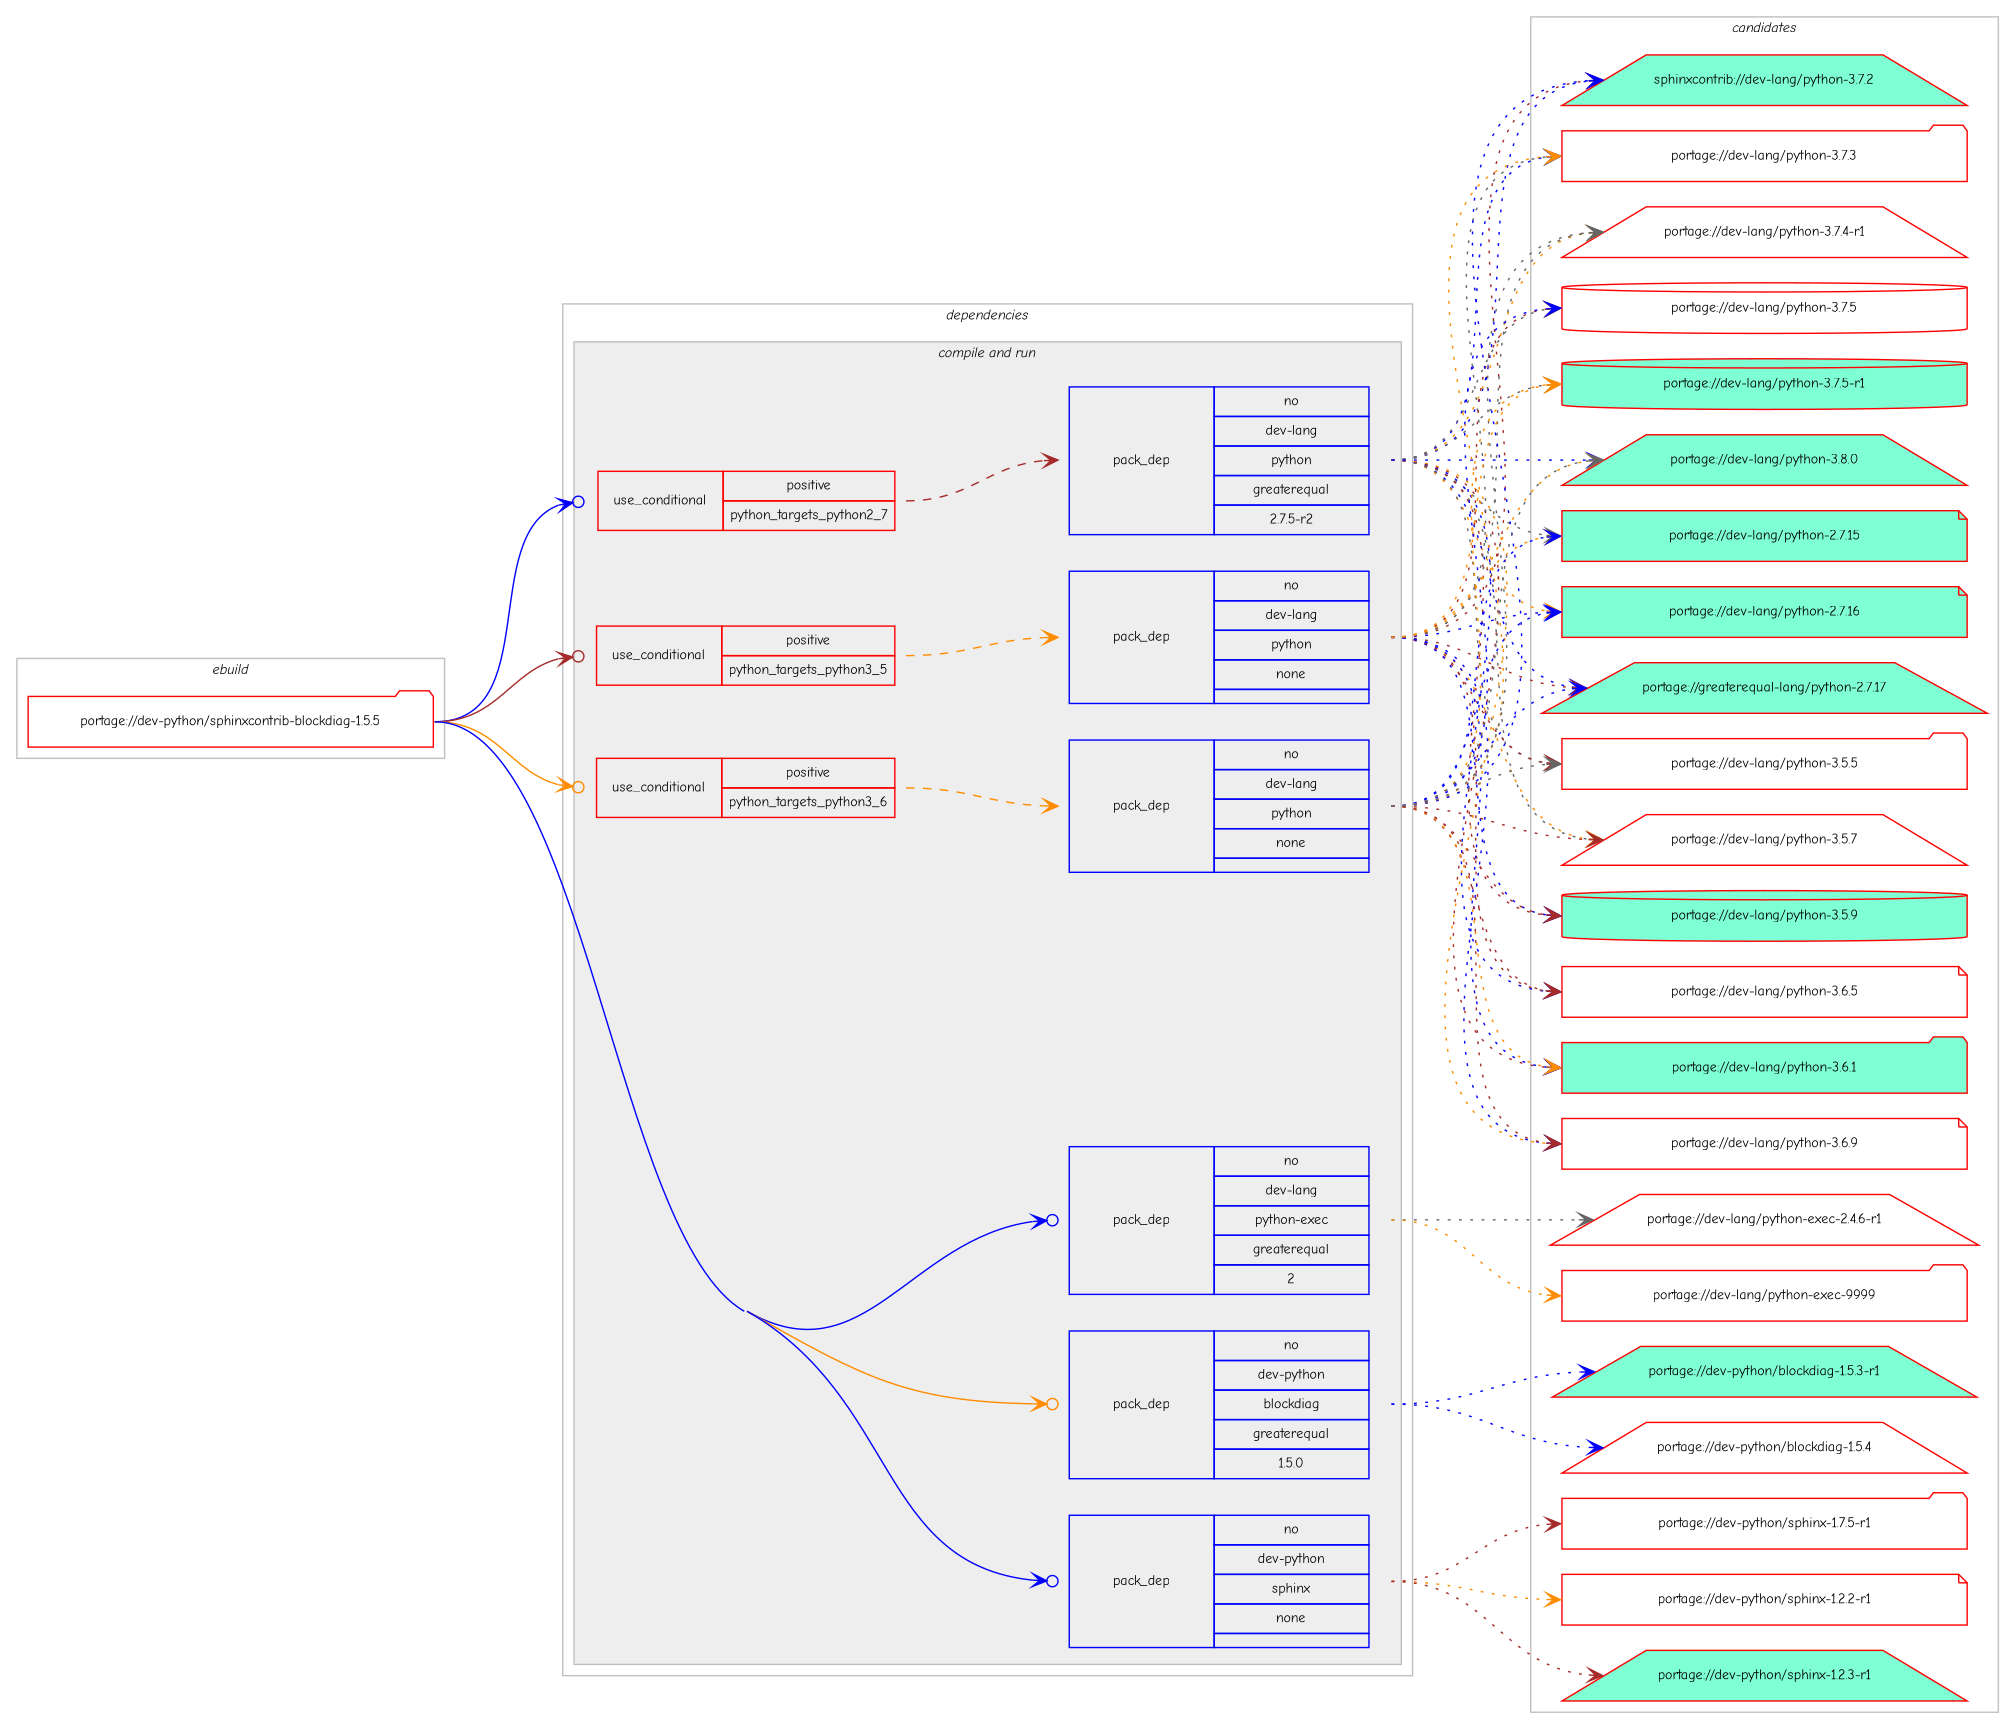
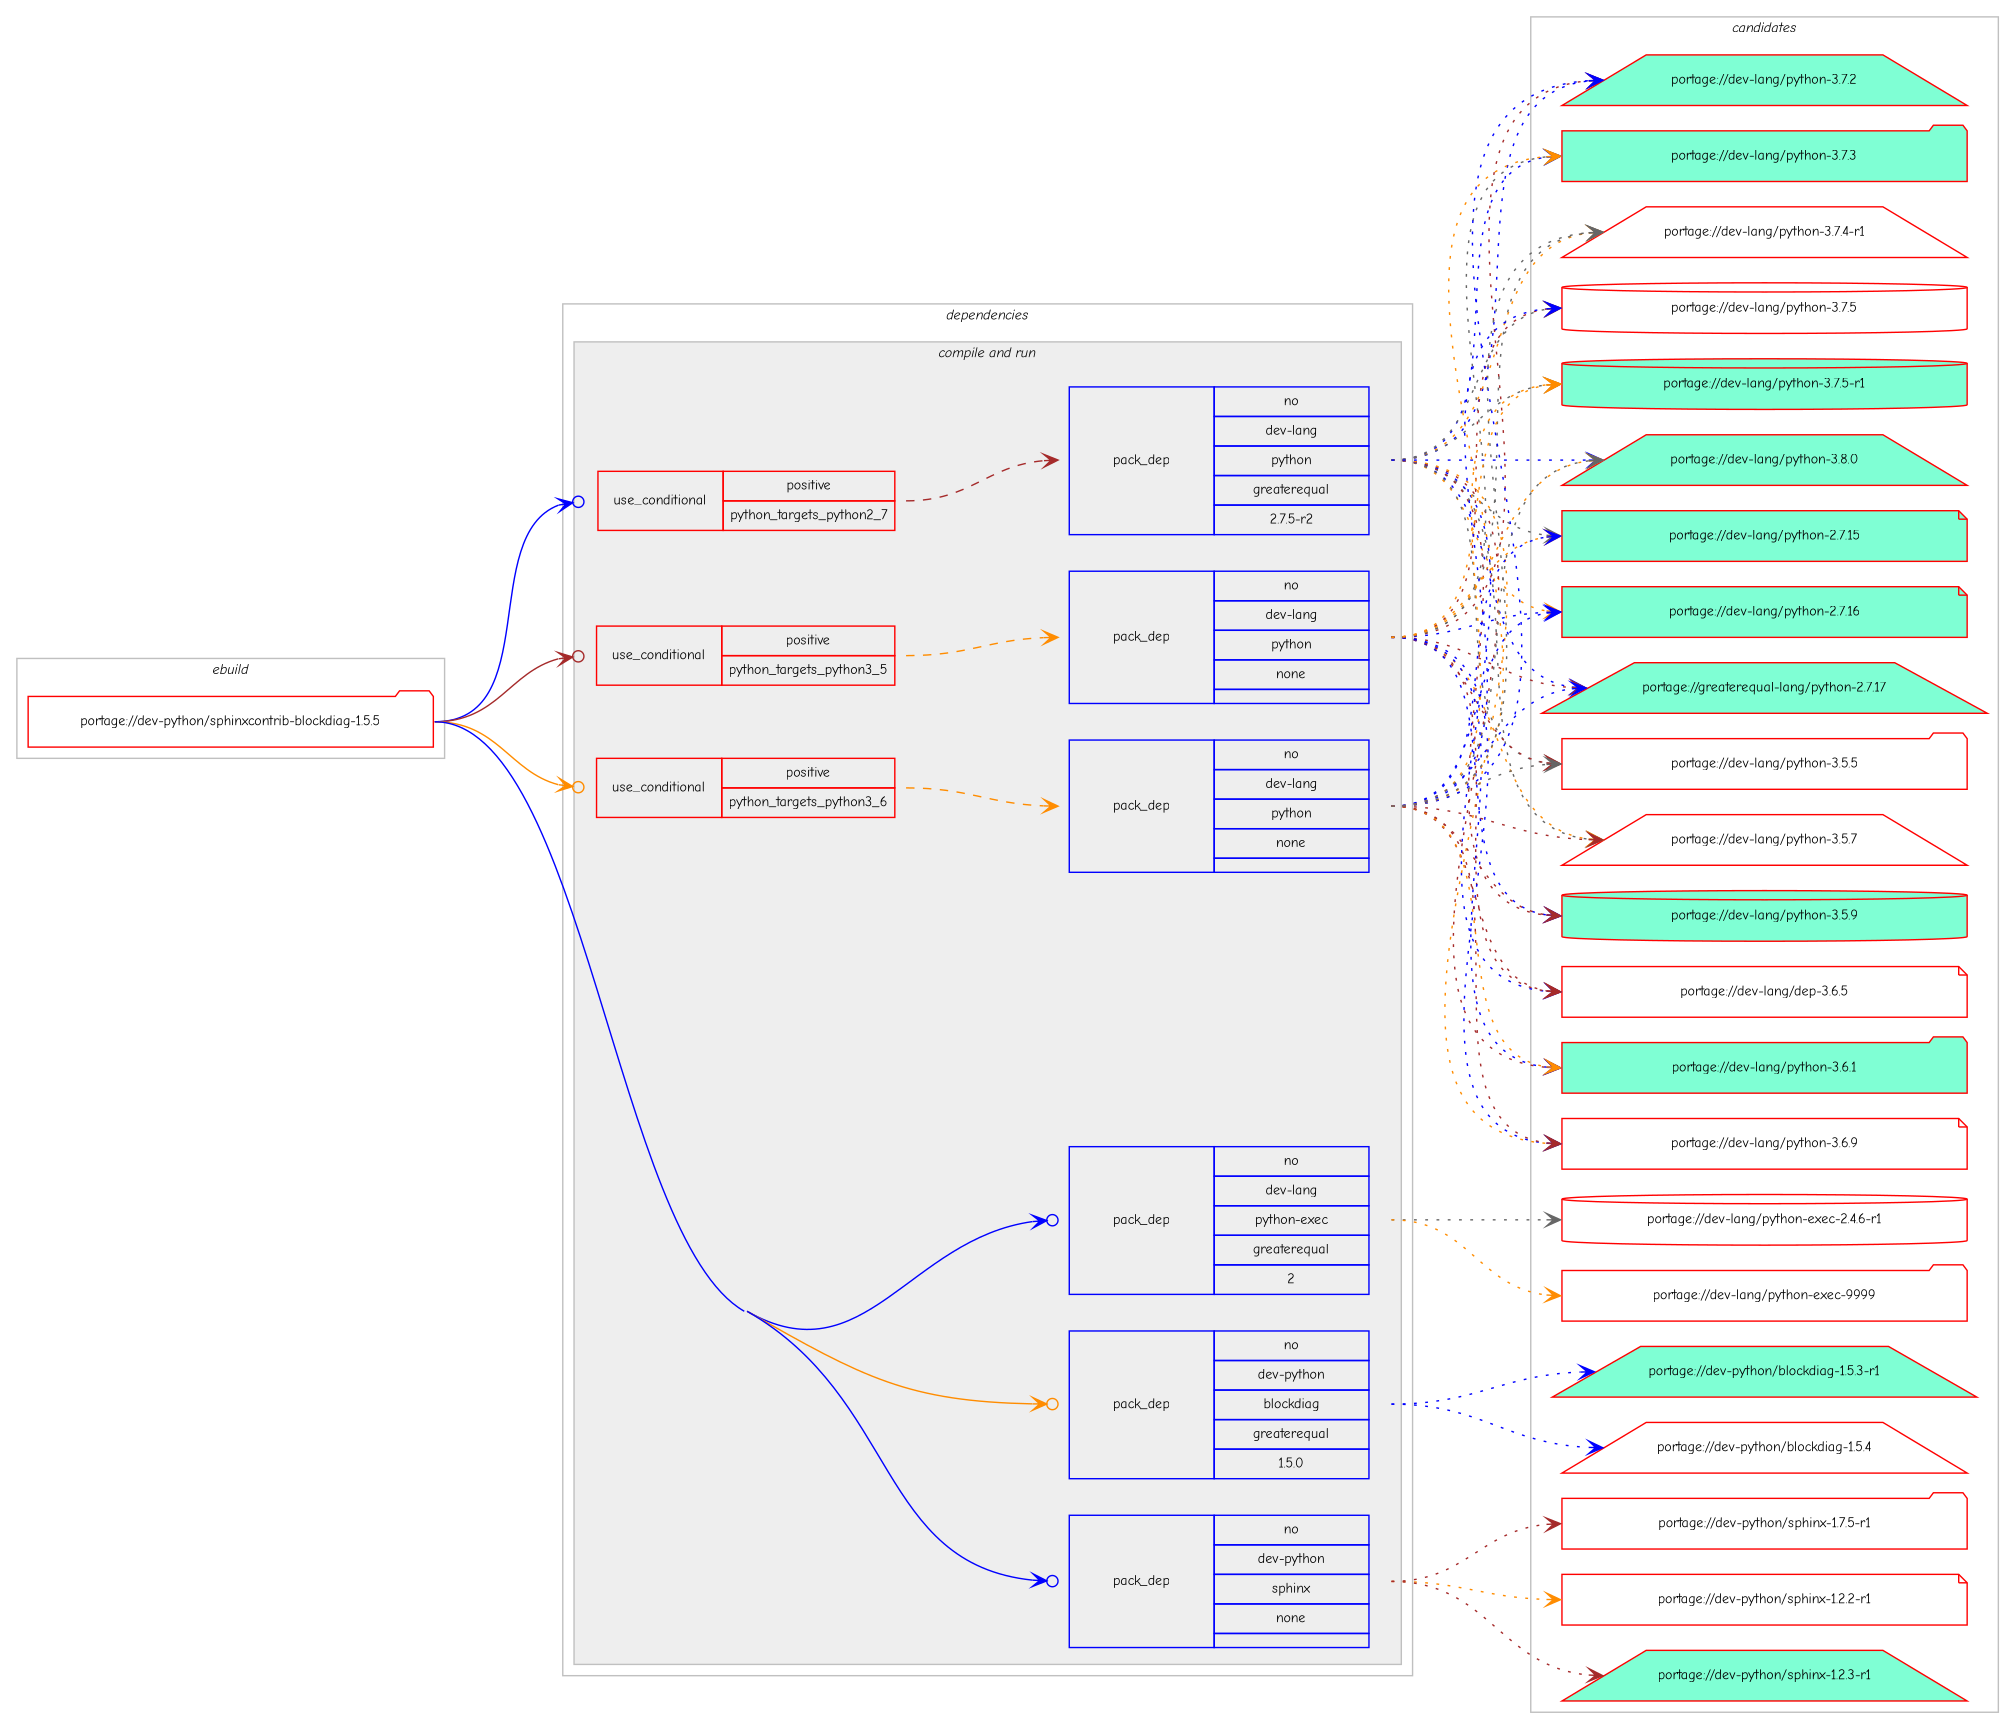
node "sphinxcontrib://dev-lang/python-3.7.2": label "sphinxcontrib://dev-lang/python-3.7.2" -> "portage://dev-lang/python-3.7.2"
node "portage://dev-lang/python-3.7.3": fillcolor white -> aquamarine
node "portage://dev-lang/python-3.6.5": label "portage://dev-lang/python-3.6.5" -> "portage://dev-lang/dep-3.6.5"
node "portage://dev-lang/python-exec-2.4.6-r1": shape trapezium -> cylinder
